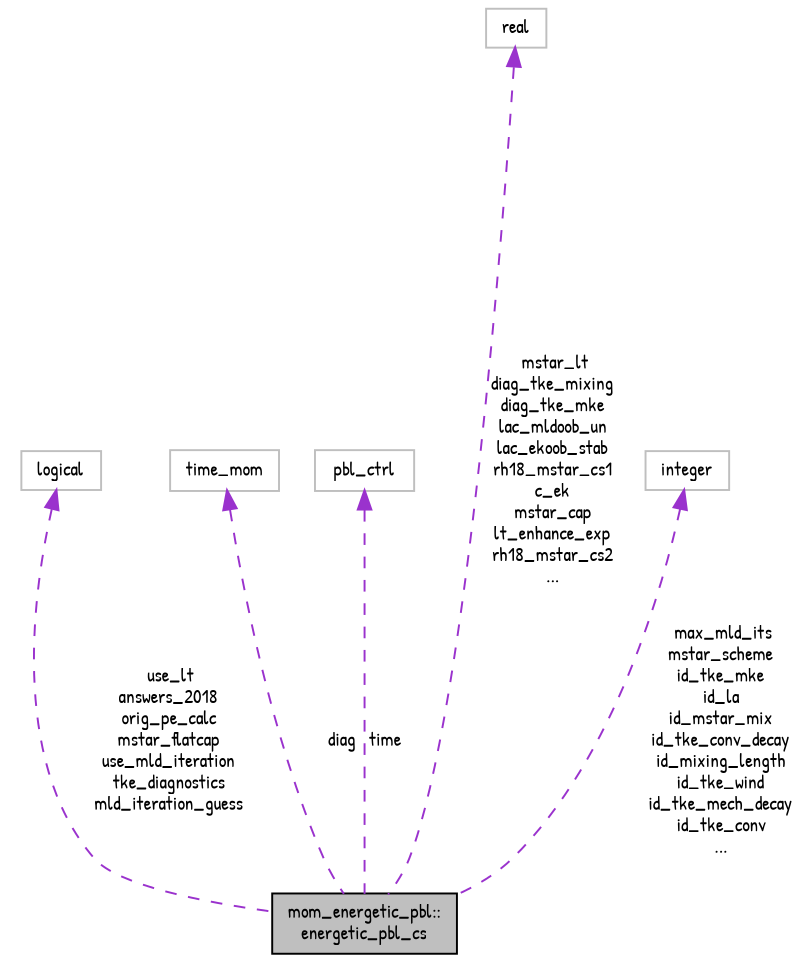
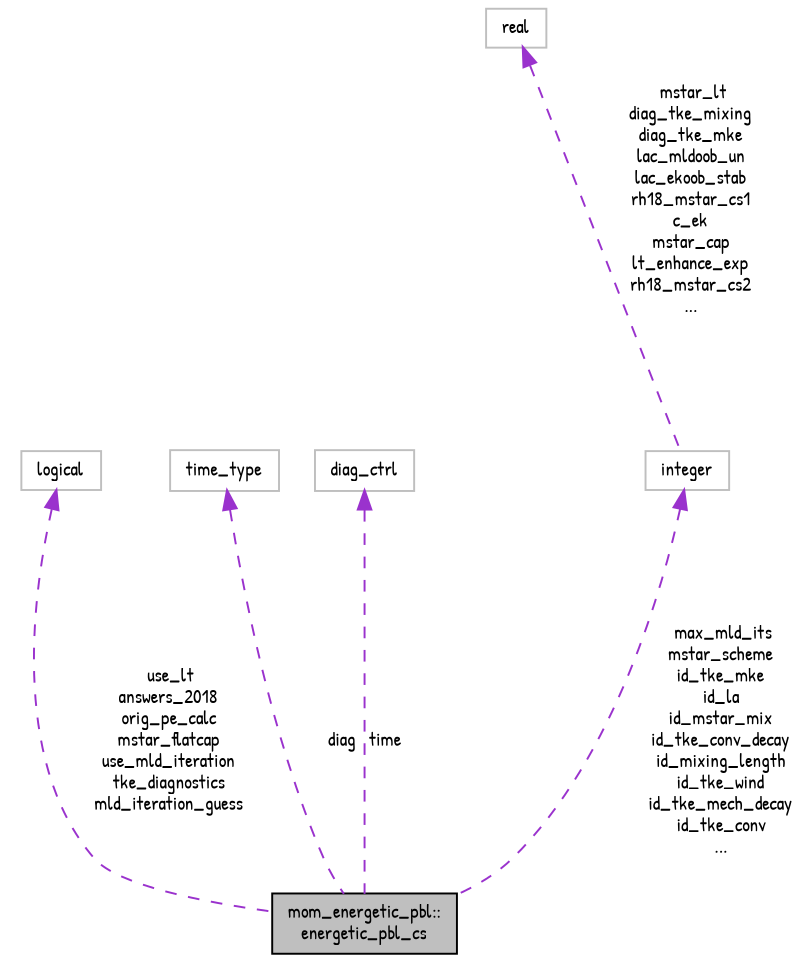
node "time_mom": label "time_mom" -> "time_type"
node "pbl_ctrl": label "pbl_ctrl" -> "diag_ctrl"
edge "mom_energetic_pbl:: energetic_pbl_cs" -> "real": now "integer" -> "real"
